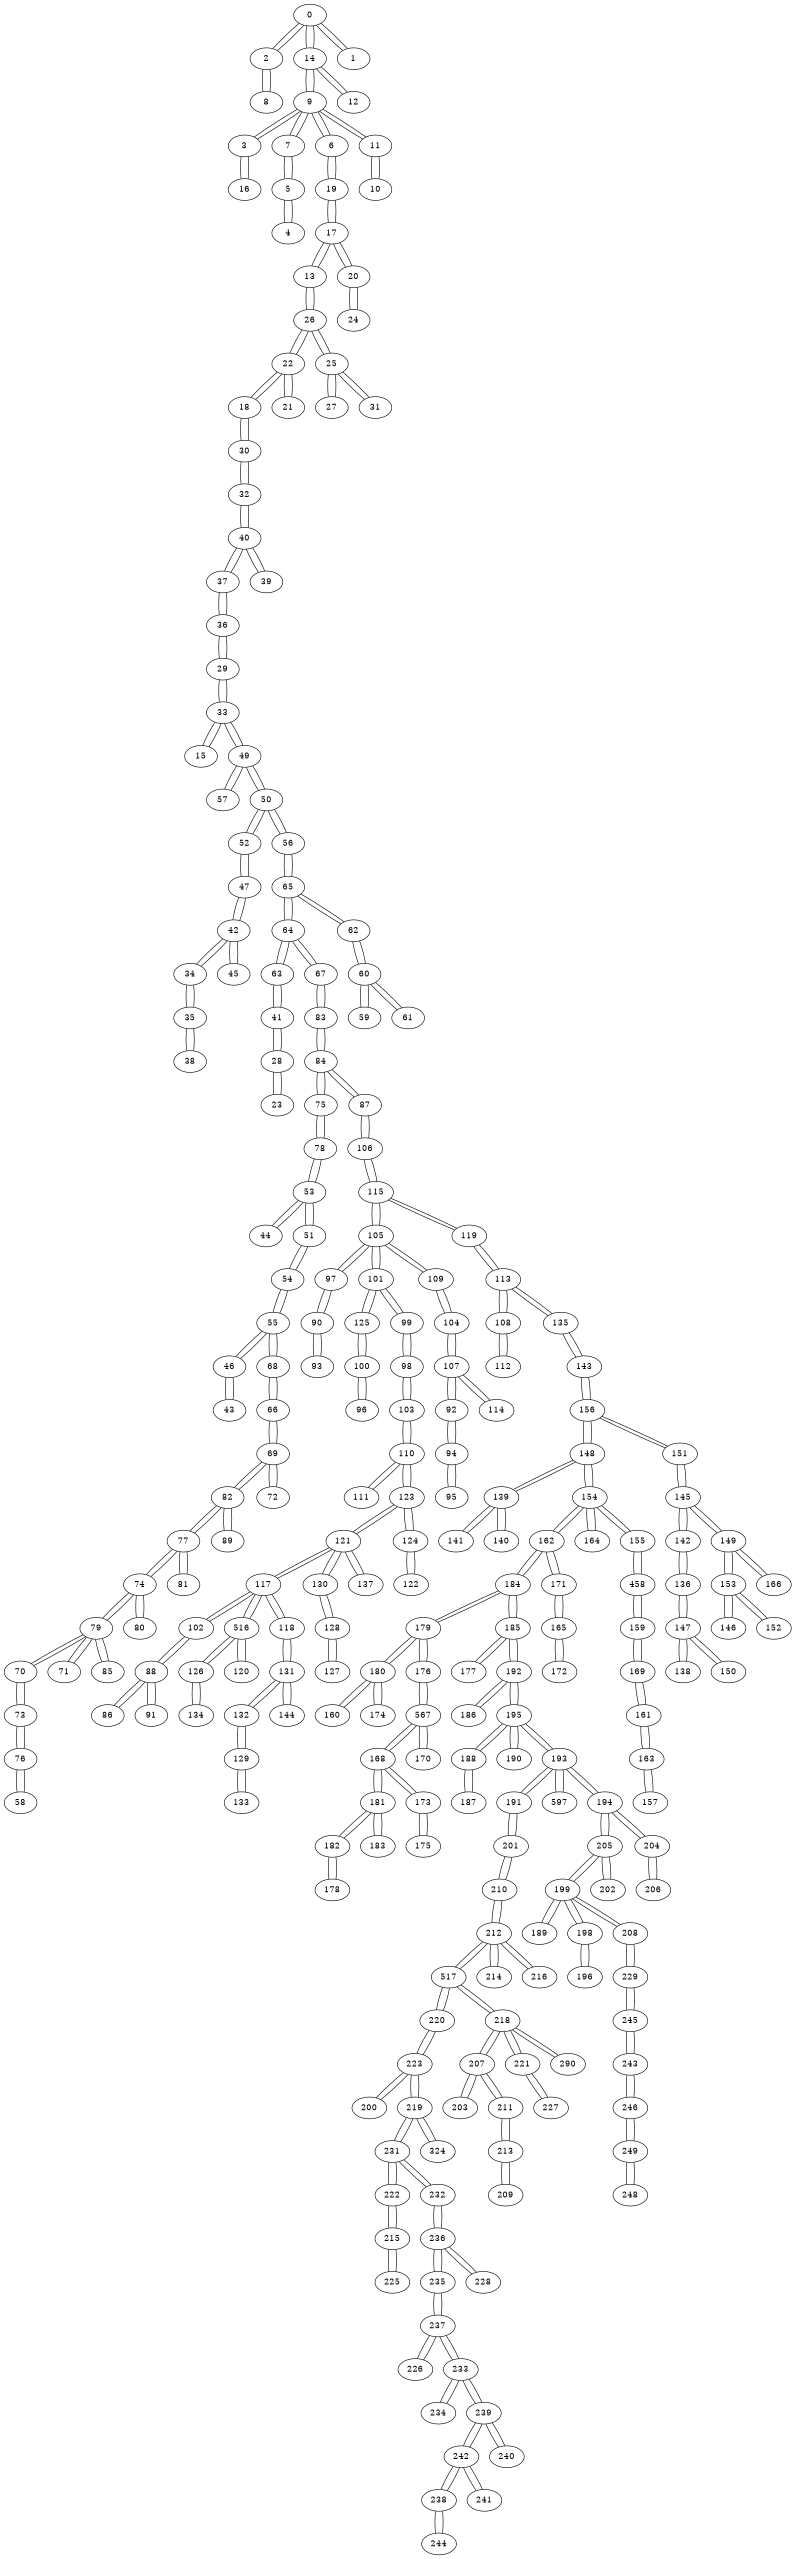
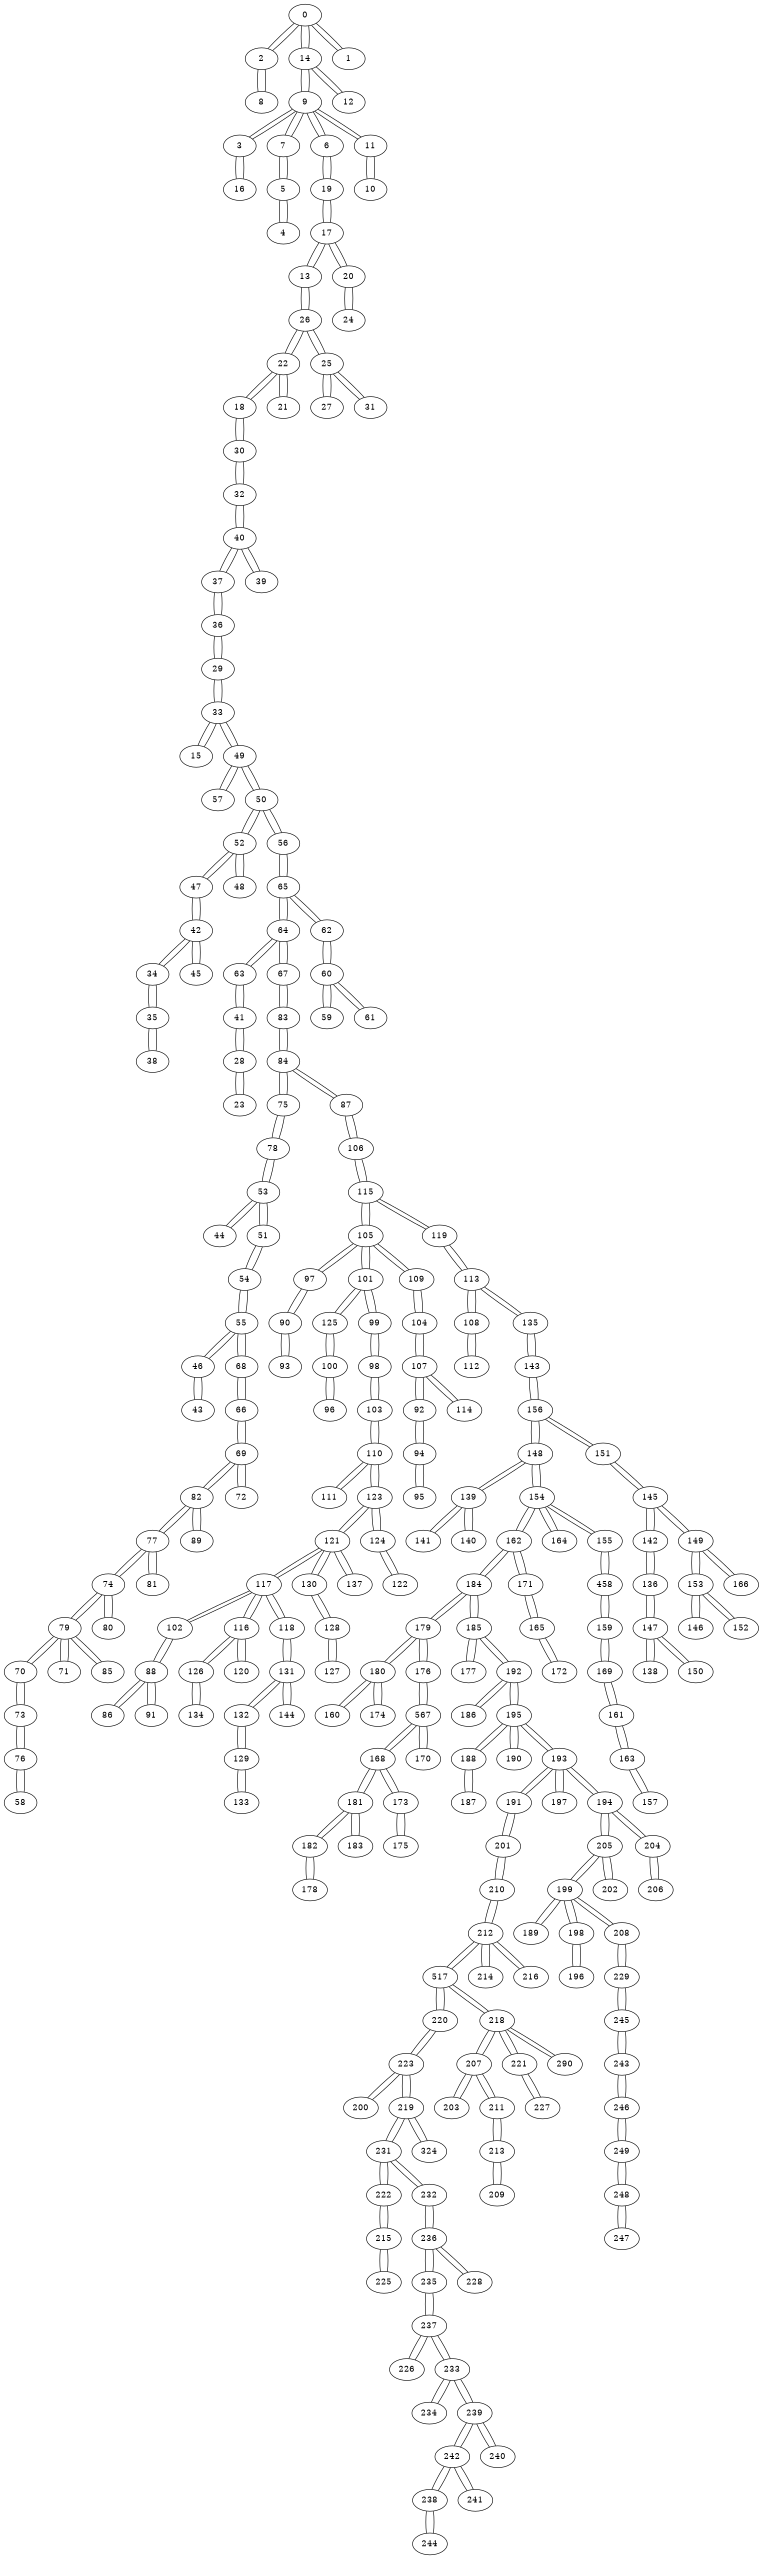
node "48": added
node "516": label "516" -> "116"
node "597": label "597" -> "197"
node "247": added
